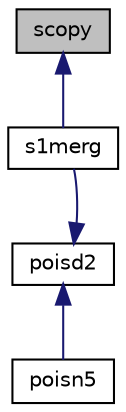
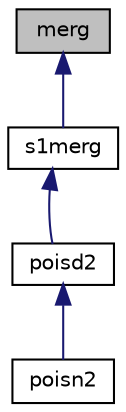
node "scopy": label "scopy" -> "merg"
edge "s1merg" -> "poisd2": reversed
node "poisn5": label "poisn5" -> "poisn2"
